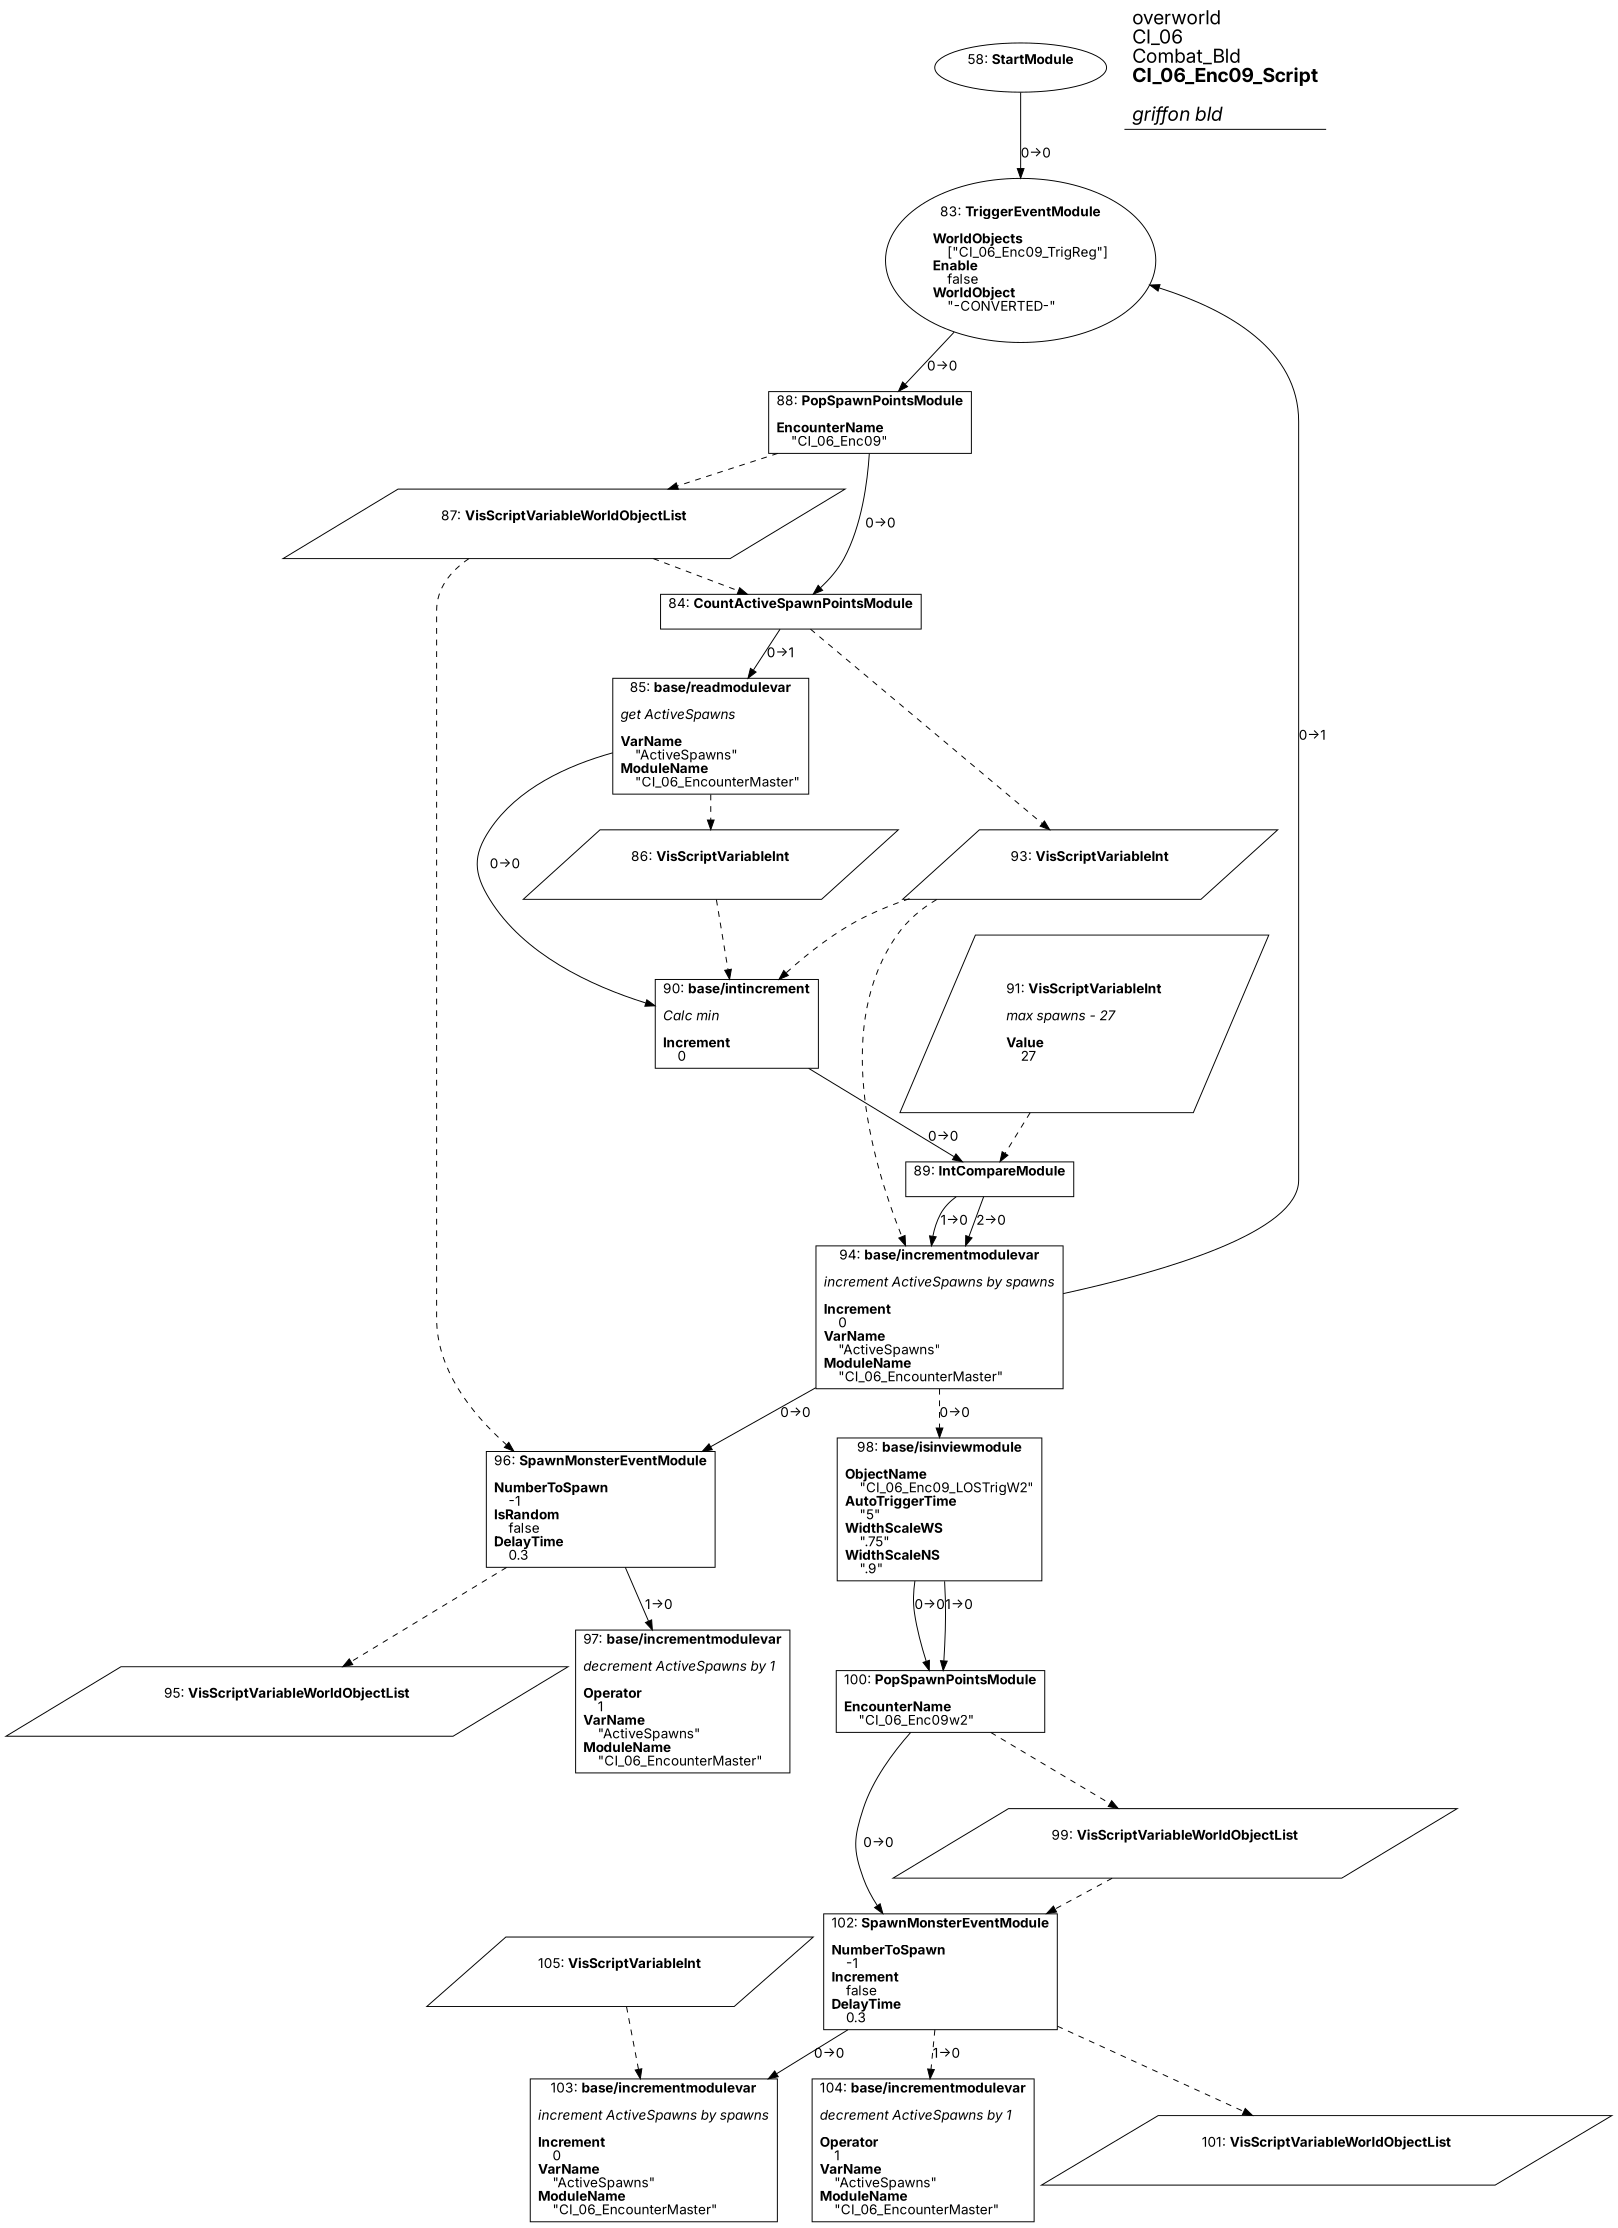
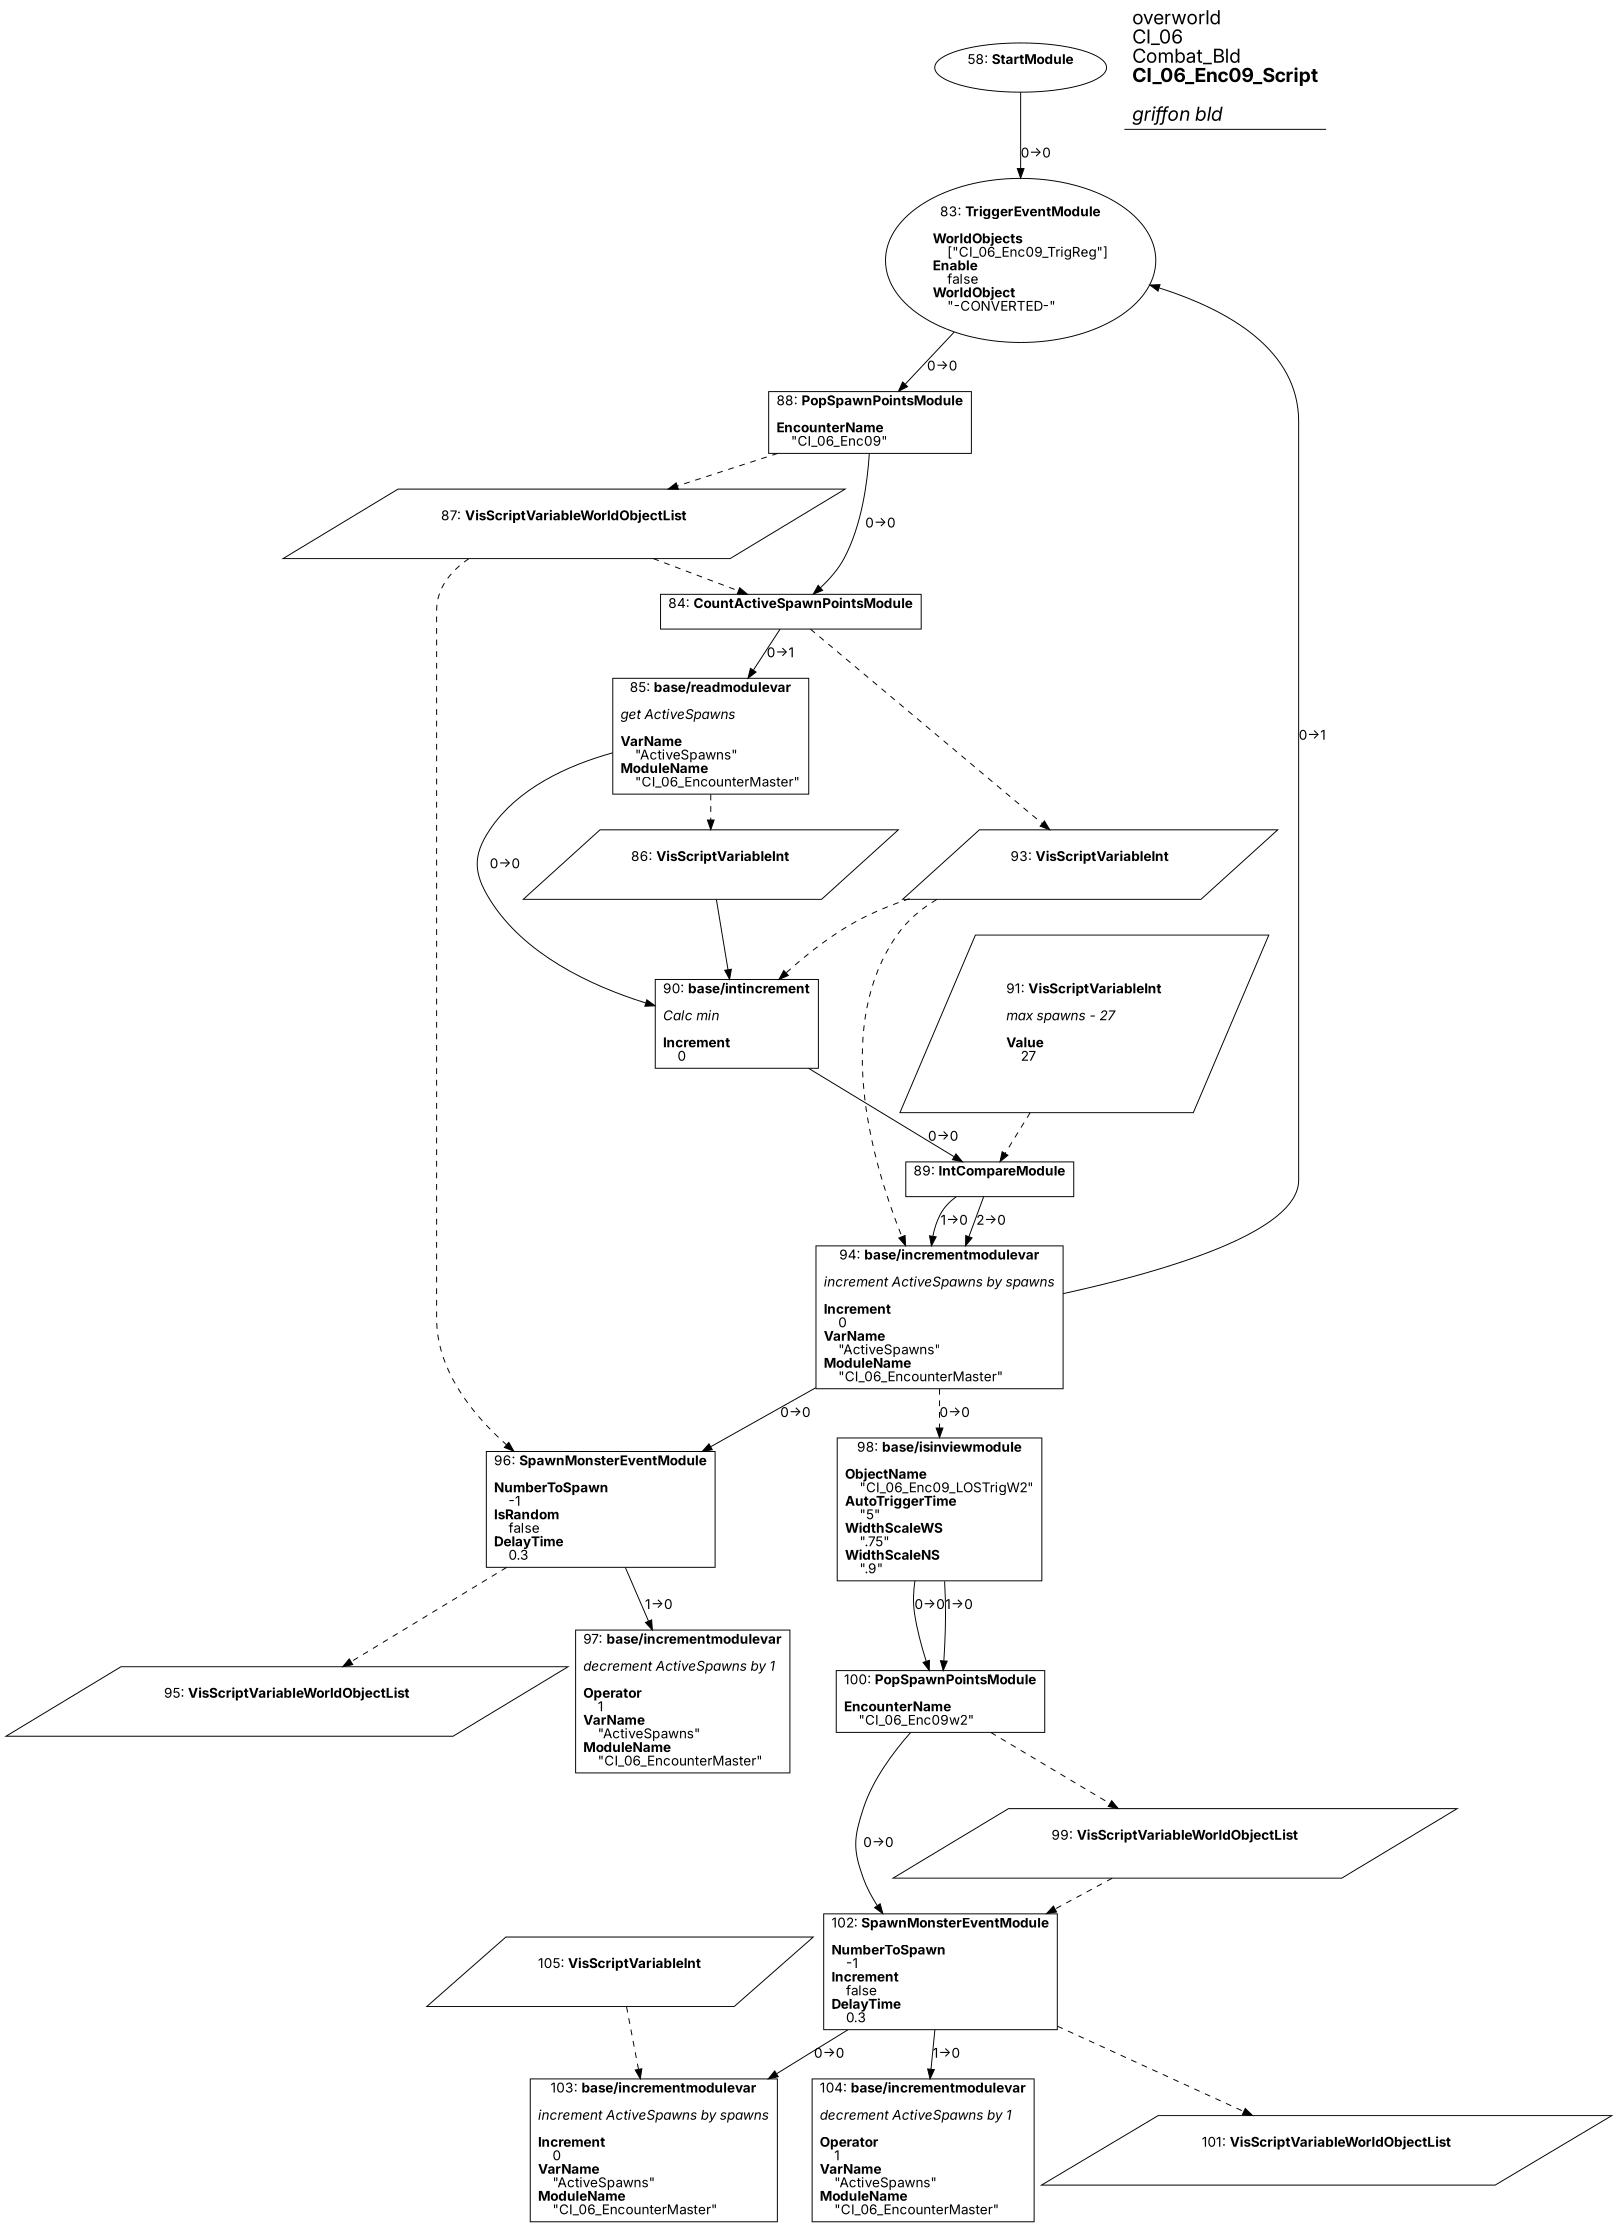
edge "86:" -> "90:": style dashed -> solid
edge "102:" -> "104:": style dashed -> solid
